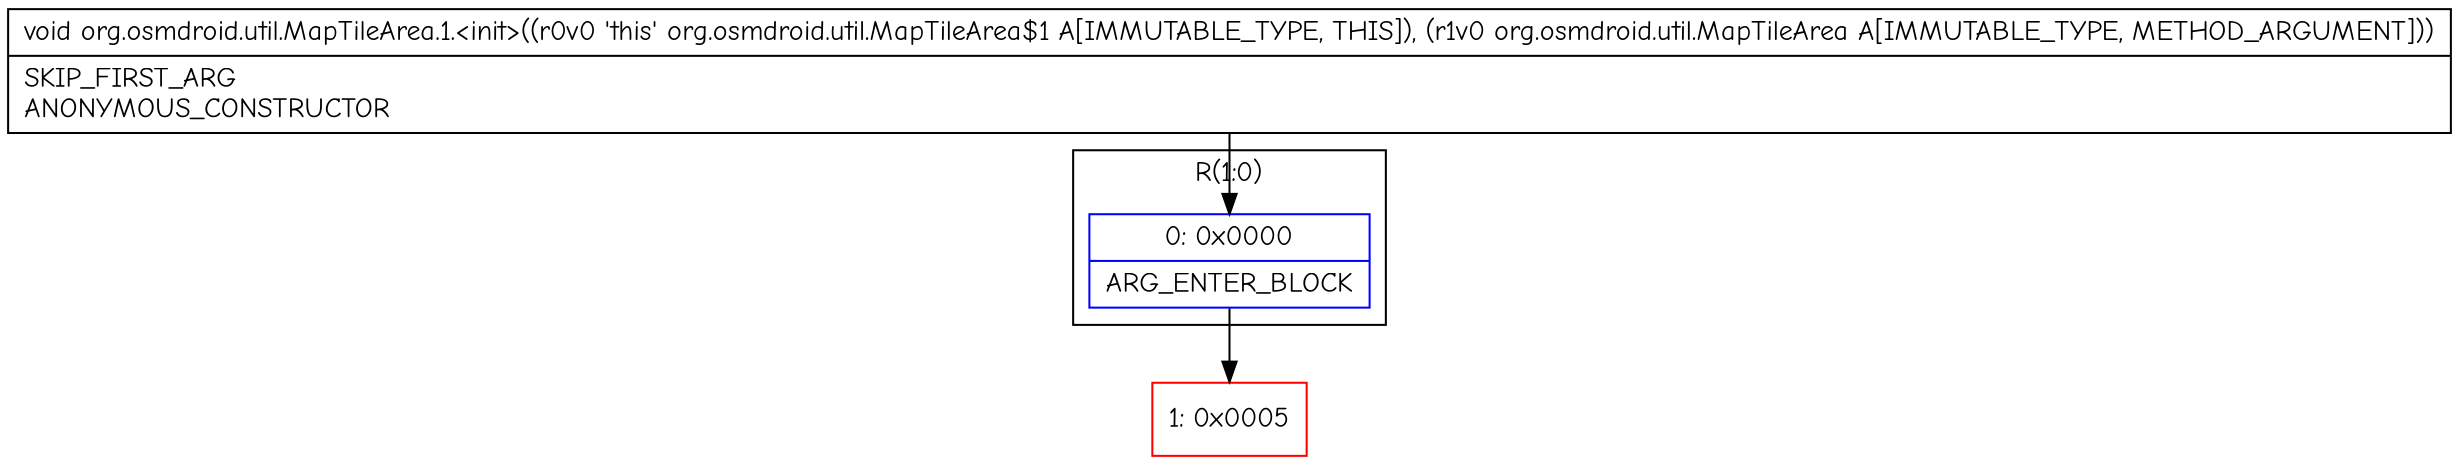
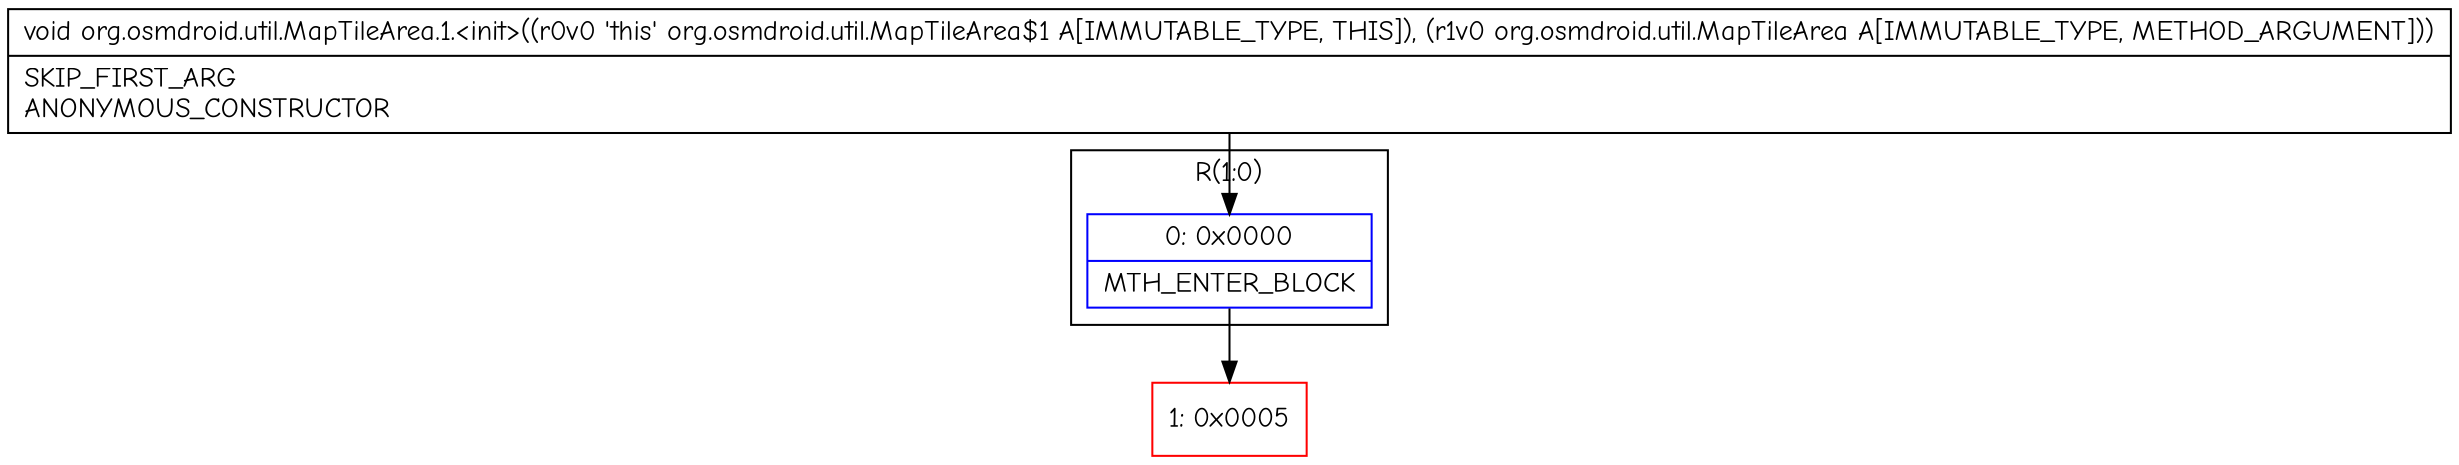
node "0: 0x0000": text "ARG_ENTER_BLOCK" -> "MTH_ENTER_BLOCK"
